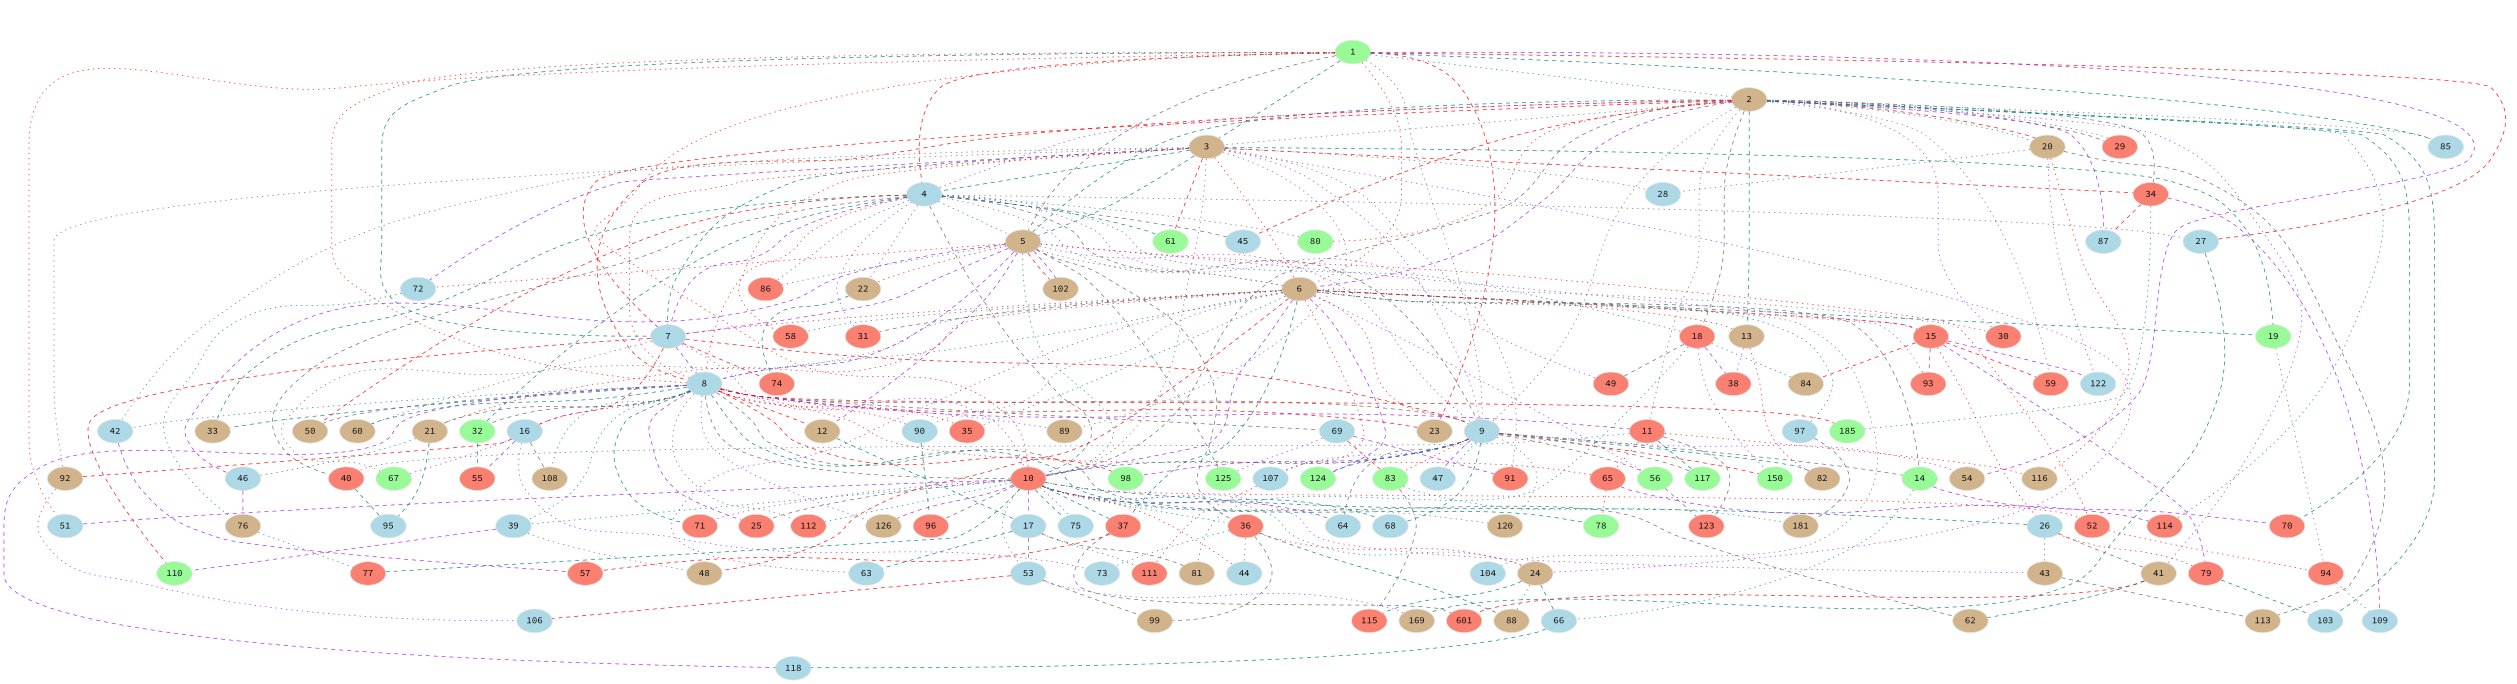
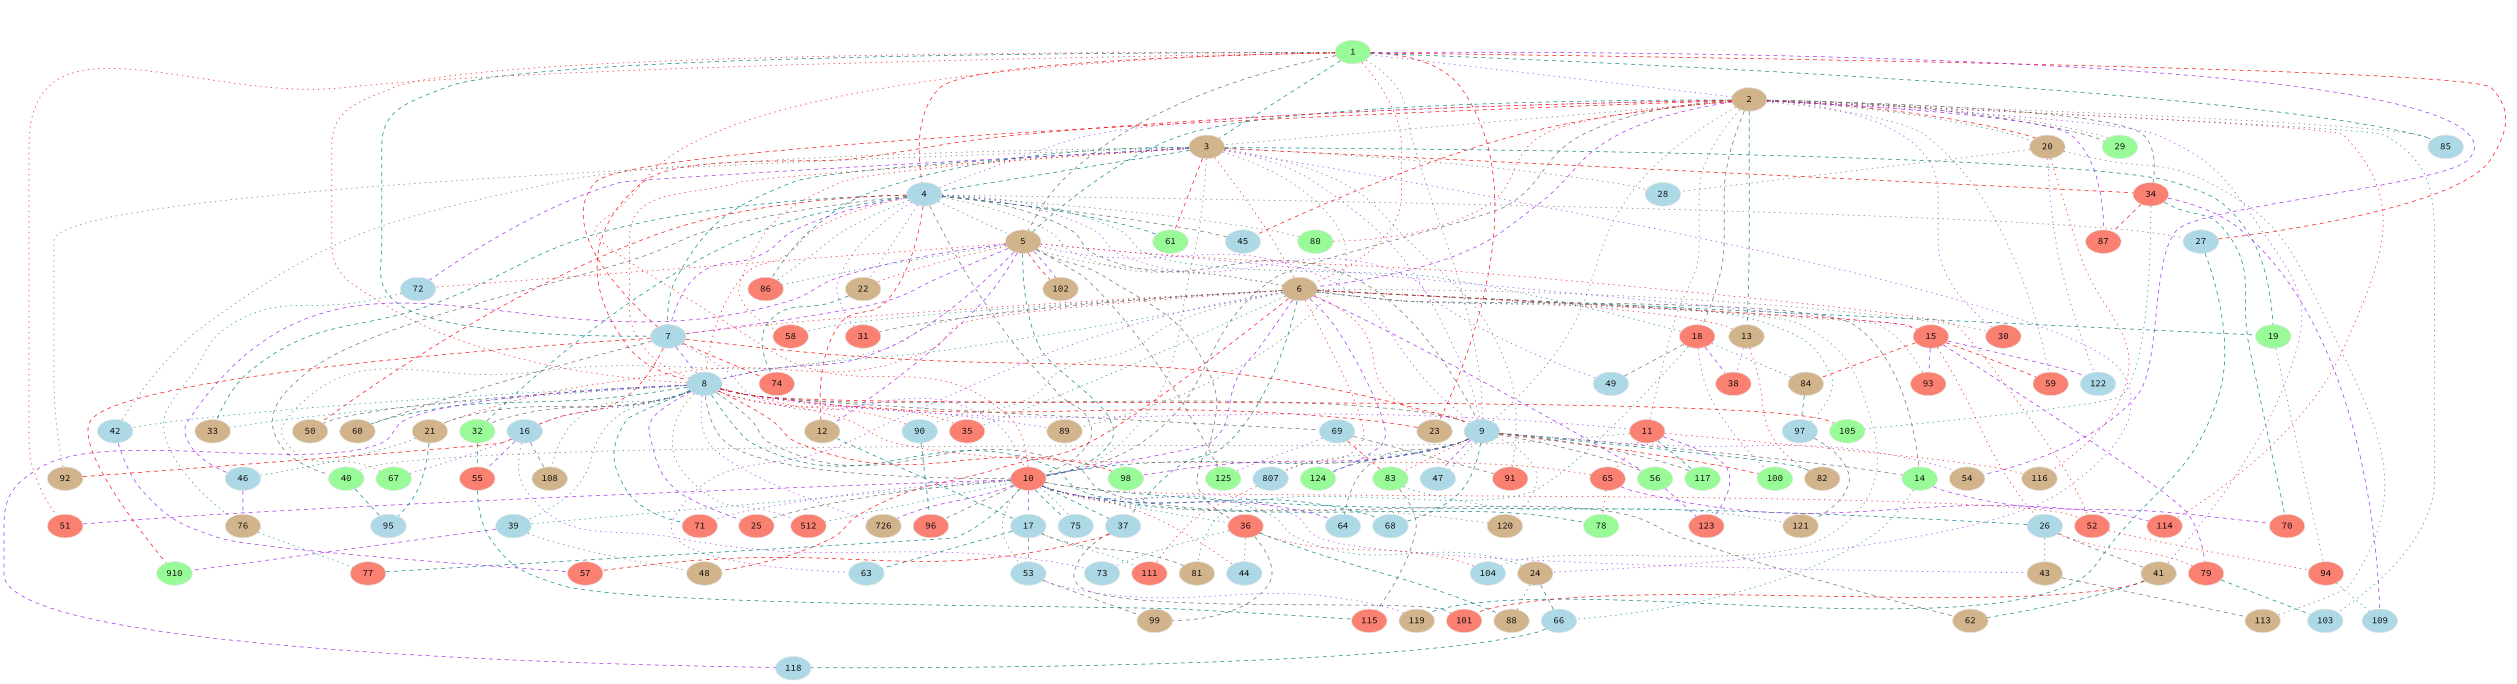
edge "1" -- "2": color teal -> purple
edge "2" -- "103": style dashed -> dotted
edge "2" -- "70": now "34" -- "70"
node "29": fillcolor salmon -> palegreen
edge "2" -- "114": color teal -> red
edge "3" -- "5": now "3" -- "86"
node "87": fillcolor lightblue -> salmon
edge "20" -- "113": style dashed -> dotted
edge "6" -- "56": style dotted -> dashed
edge "7" -- "60": style dotted -> dashed
edge "5" -- "10": style dotted -> dashed
node "49": fillcolor salmon -> lightblue
edge "84" -- "97": added
edge "8" -- "12": now "4" -- "12"
edge "8" -- "33": style dashed -> dotted
edge "8" -- "11": style dashed -> dotted
node "185": label "185" -> "105"
edge "69" -- "91": color purple -> gray40
edge "11" -- "123": color gray40 -> purple
node "40": fillcolor salmon -> palegreen
node "107": label "107" -> "807"
node "150": label "150" -> "100"
edge "56" -- "123": color gray40 -> purple
node "51": fillcolor lightblue -> salmon
node "112": label "112" -> "512"
node "126": label "126" -> "726"
node "37": fillcolor salmon -> lightblue
node "181": label "181" -> "121"
edge "36" -- "24": now "36" -- "104"
node "110": label "110" -> "910"
edge "24" -- "115": now "55" -- "115"
node "106": removed
node "169": label "169" -> "119"
node "601": label "601" -> "101"
